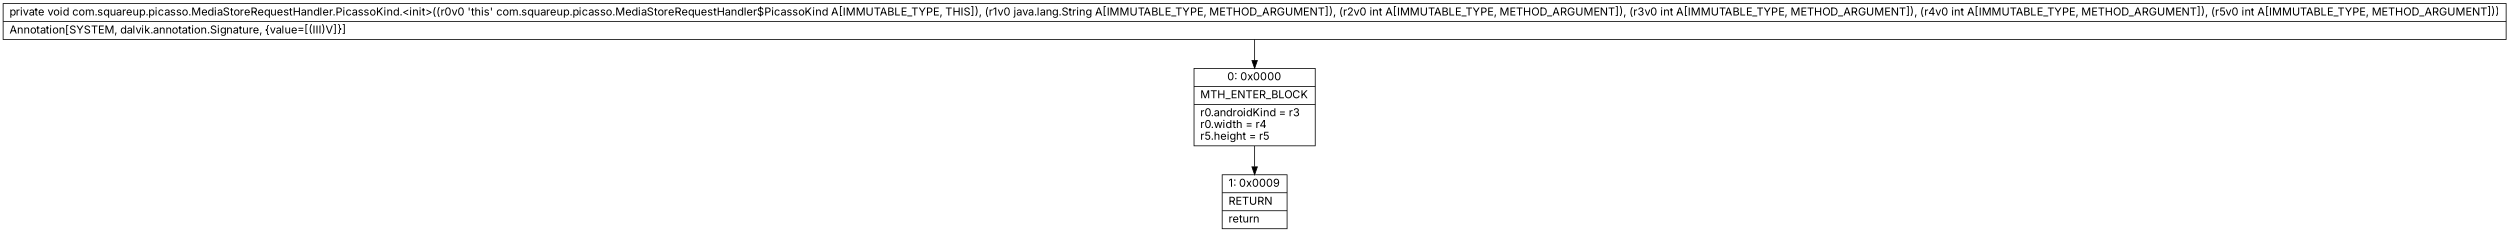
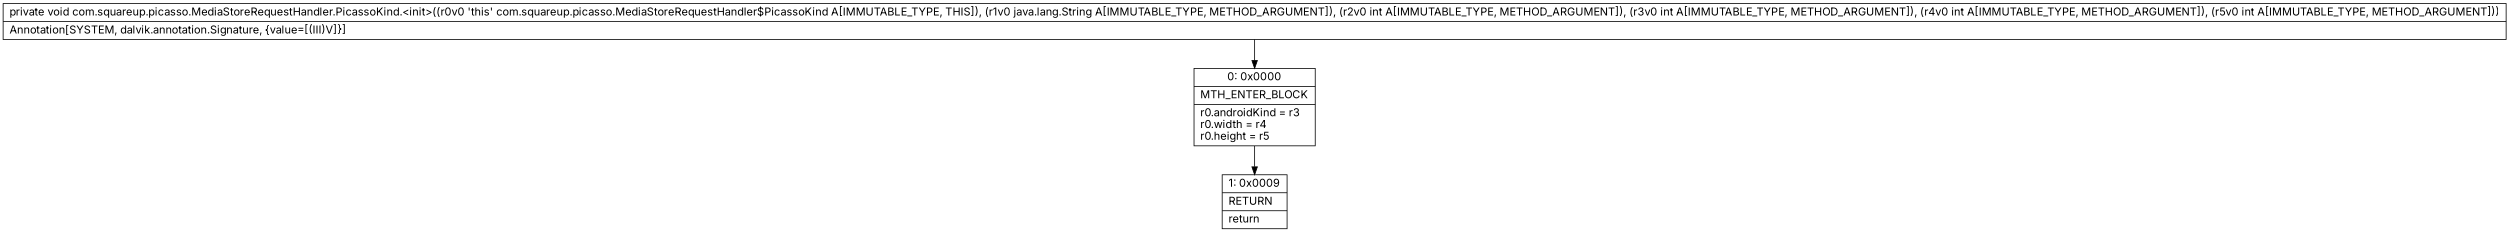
node "0: 0x0000": text "r5.height = r5" -> "r0.height = r5"
